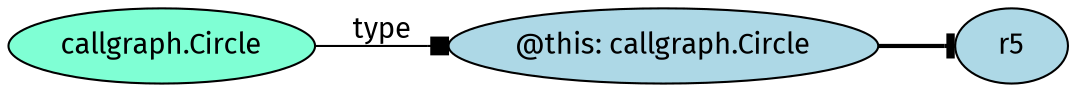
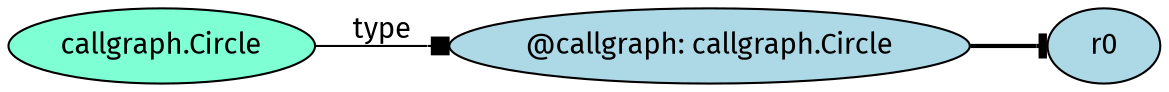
node "@this: callgraph.Circle": label "@this: callgraph.Circle" -> "@callgraph: callgraph.Circle"
node "r5": label "r5" -> "r0"
